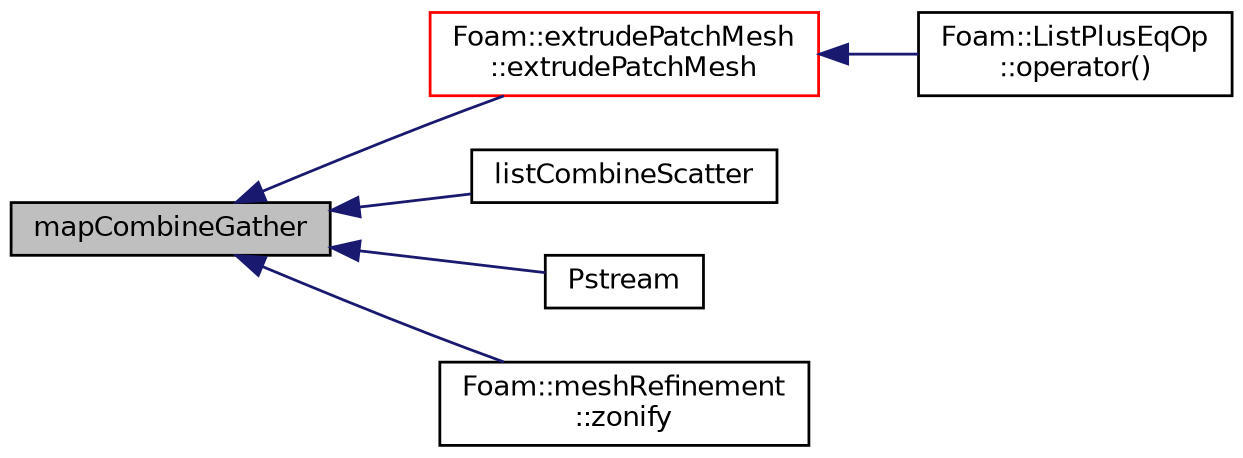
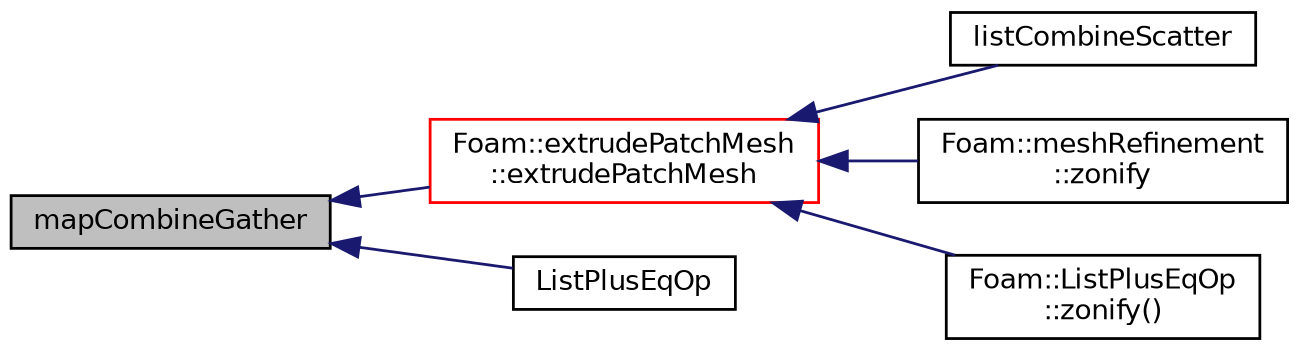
node "Foam::ListPlusEqOp ::operator()": label "Foam::ListPlusEqOp ::operator()" -> "Foam::ListPlusEqOp ::zonify()"
edge "listCombineScatter" -> "mapCombineGather": now "listCombineScatter" -> "Foam::extrudePatchMesh ::extrudePatchMesh"
node "Pstream": label "Pstream" -> "ListPlusEqOp"
edge "Foam::meshRefinement ::zonify" -> "mapCombineGather": now "Foam::meshRefinement ::zonify" -> "Foam::extrudePatchMesh ::extrudePatchMesh"
